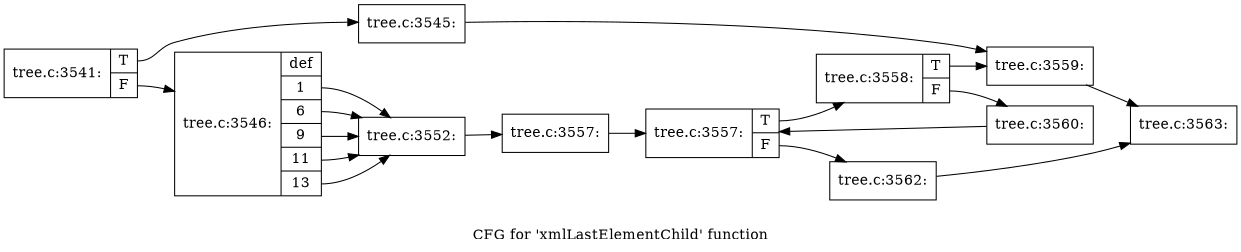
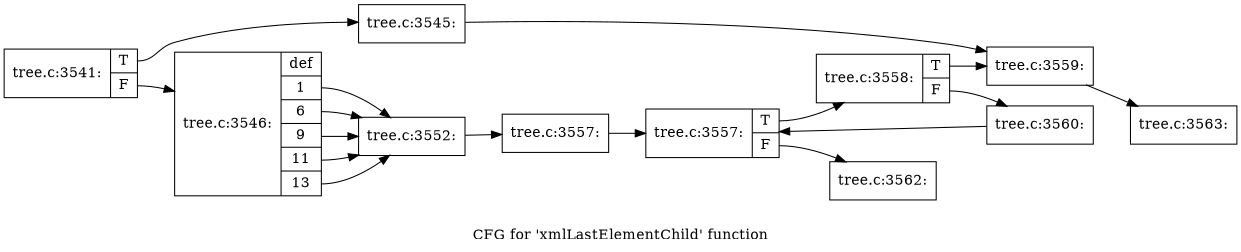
edge "tree.c:3562:" -> "tree.c:3563:": removed
